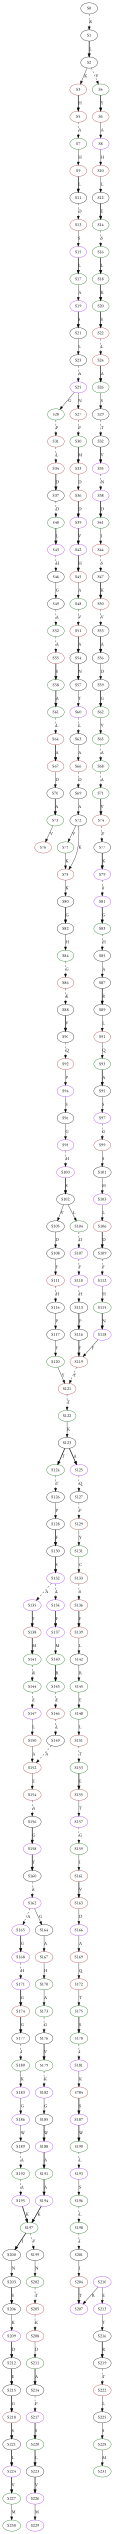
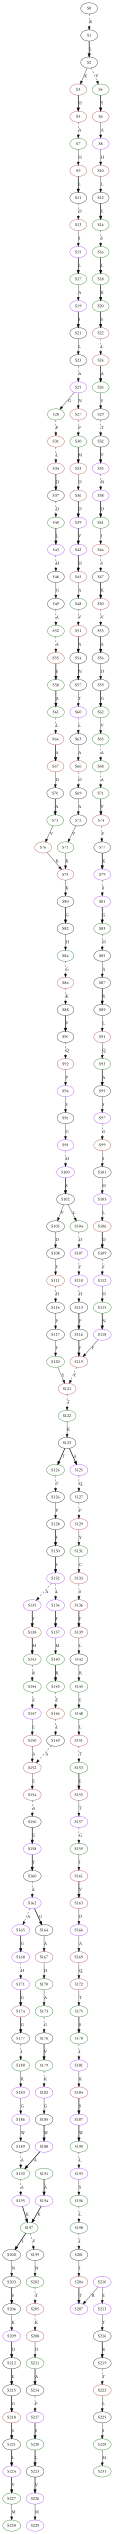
edge "S72" -> "S78": now "S76" -> "S78"
edge "S162" -> "S164": style solid -> bold
node "S784": label "S784" -> "S184"
edge "S188" -> "S191": now "S188" -> "S192"
